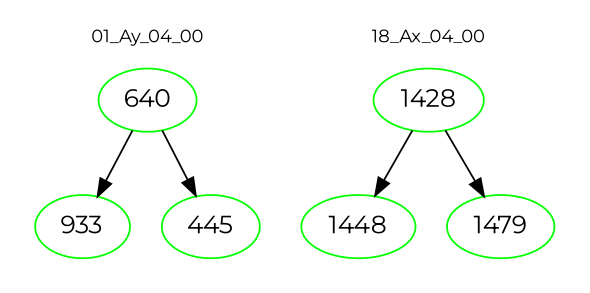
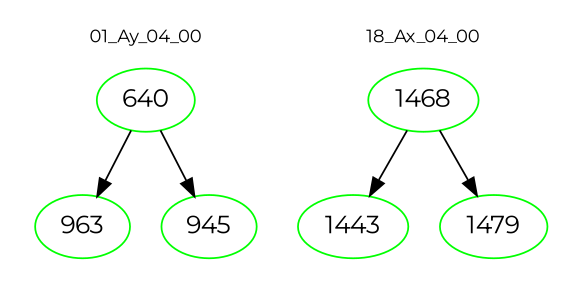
node "1428": label "1428" -> "1468"
node "933": label "933" -> "963"
node "445": label "445" -> "945"
node "1448": label "1448" -> "1443"
